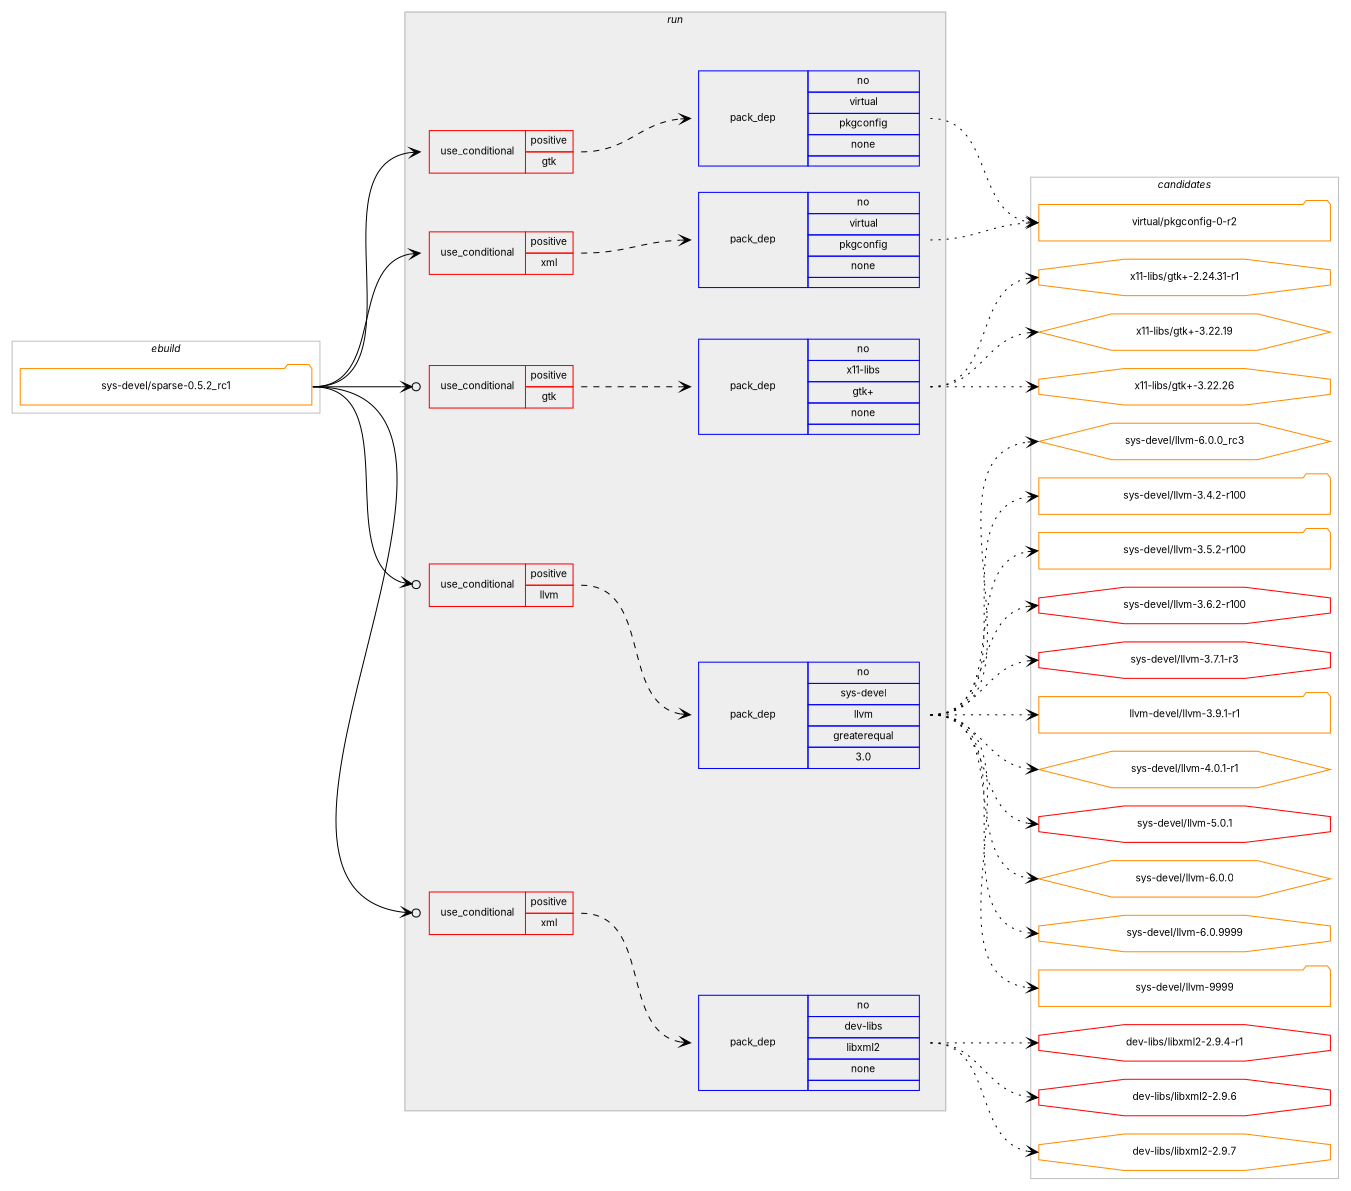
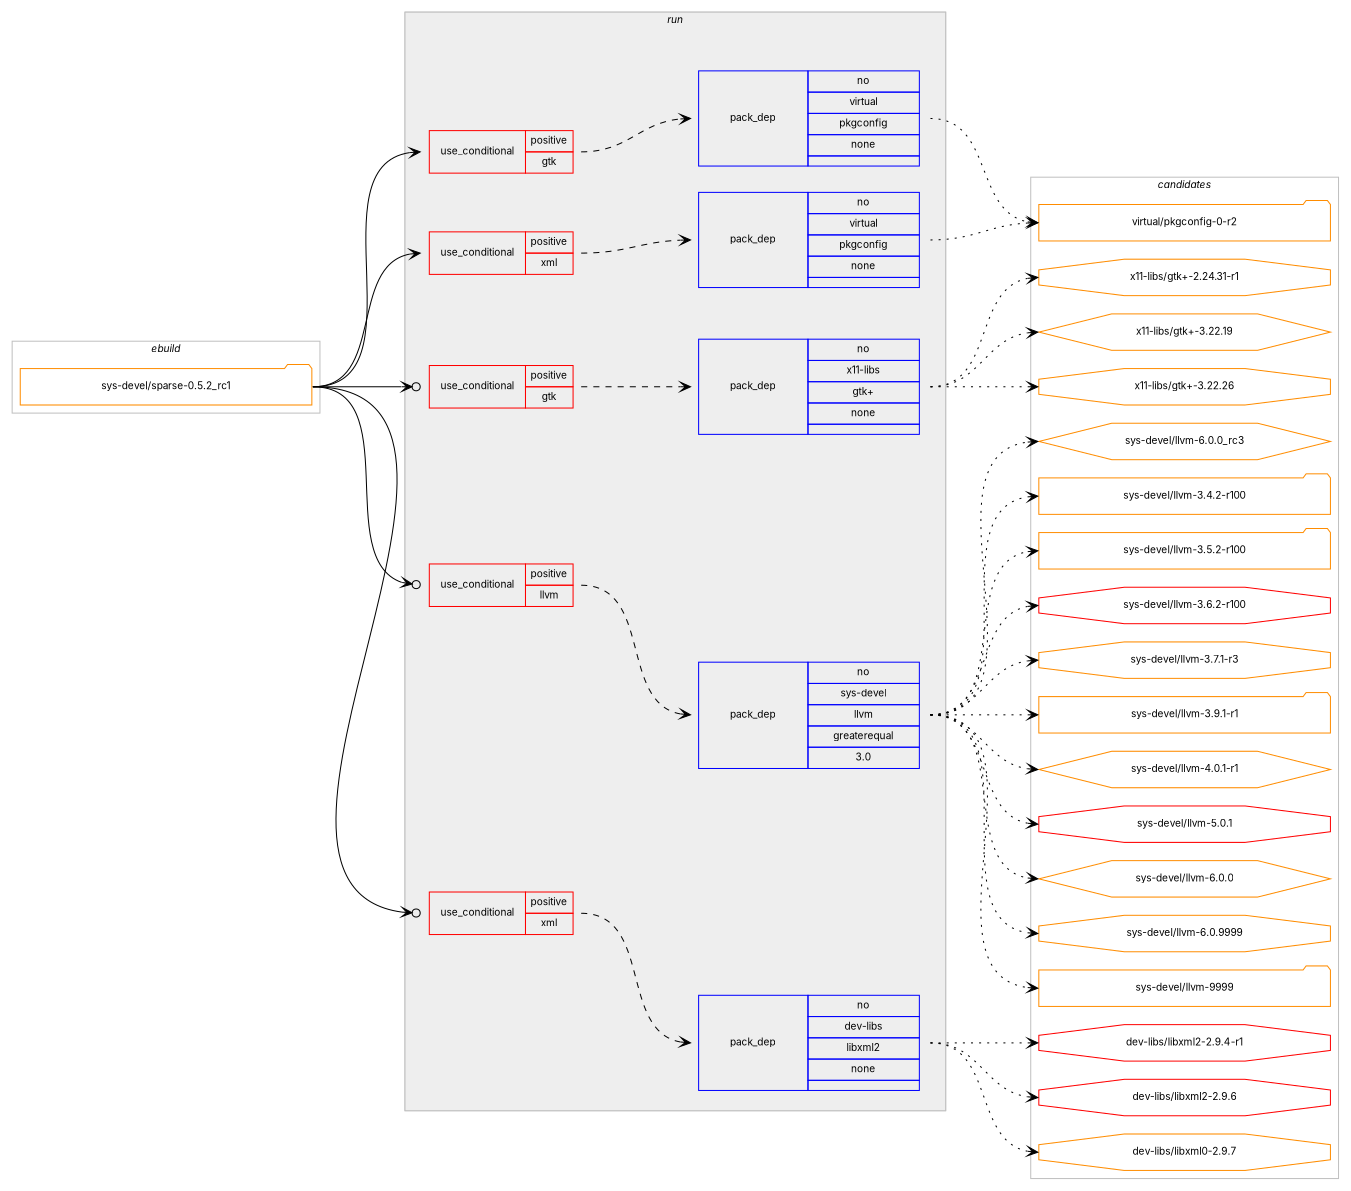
node "sys-devel/llvm-3.7.1-r3": color red -> darkorange
node "llvm-devel/llvm-3.9.1-r1": label "llvm-devel/llvm-3.9.1-r1" -> "sys-devel/llvm-3.9.1-r1"
node "dev-libs/libxml2-2.9.7": label "dev-libs/libxml2-2.9.7" -> "dev-libs/libxml0-2.9.7"
